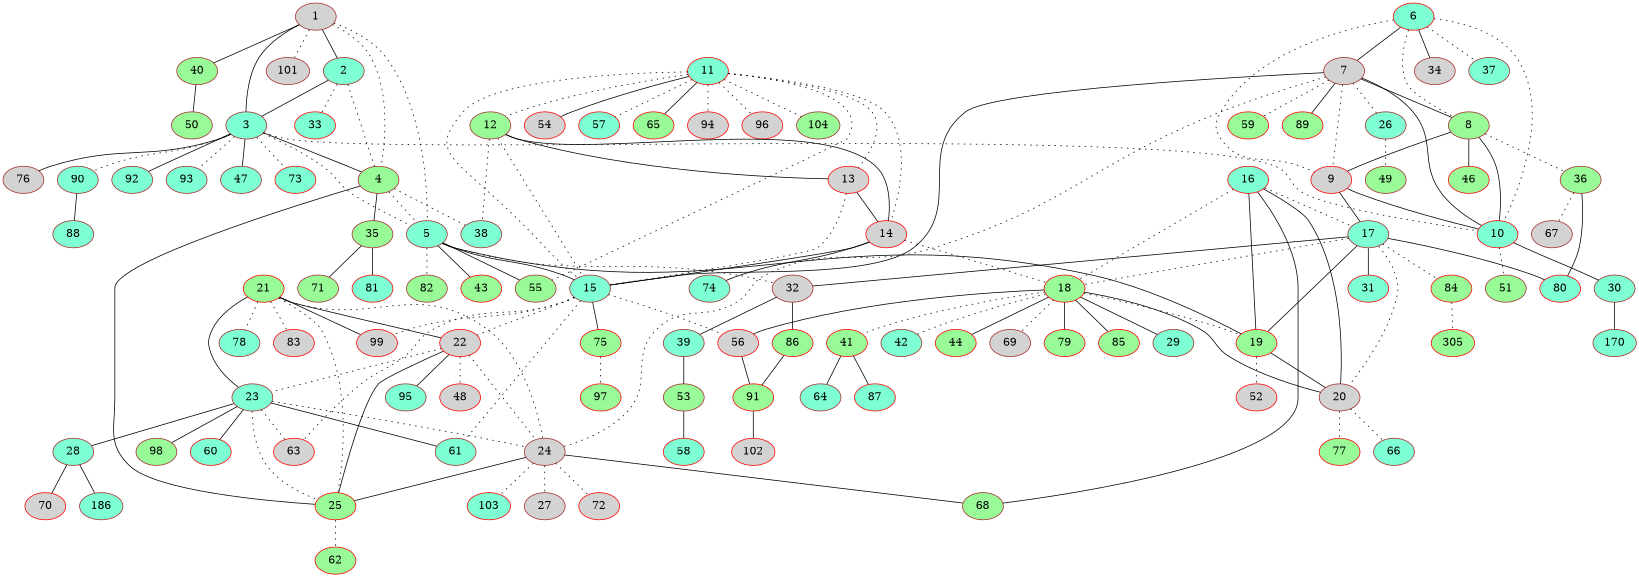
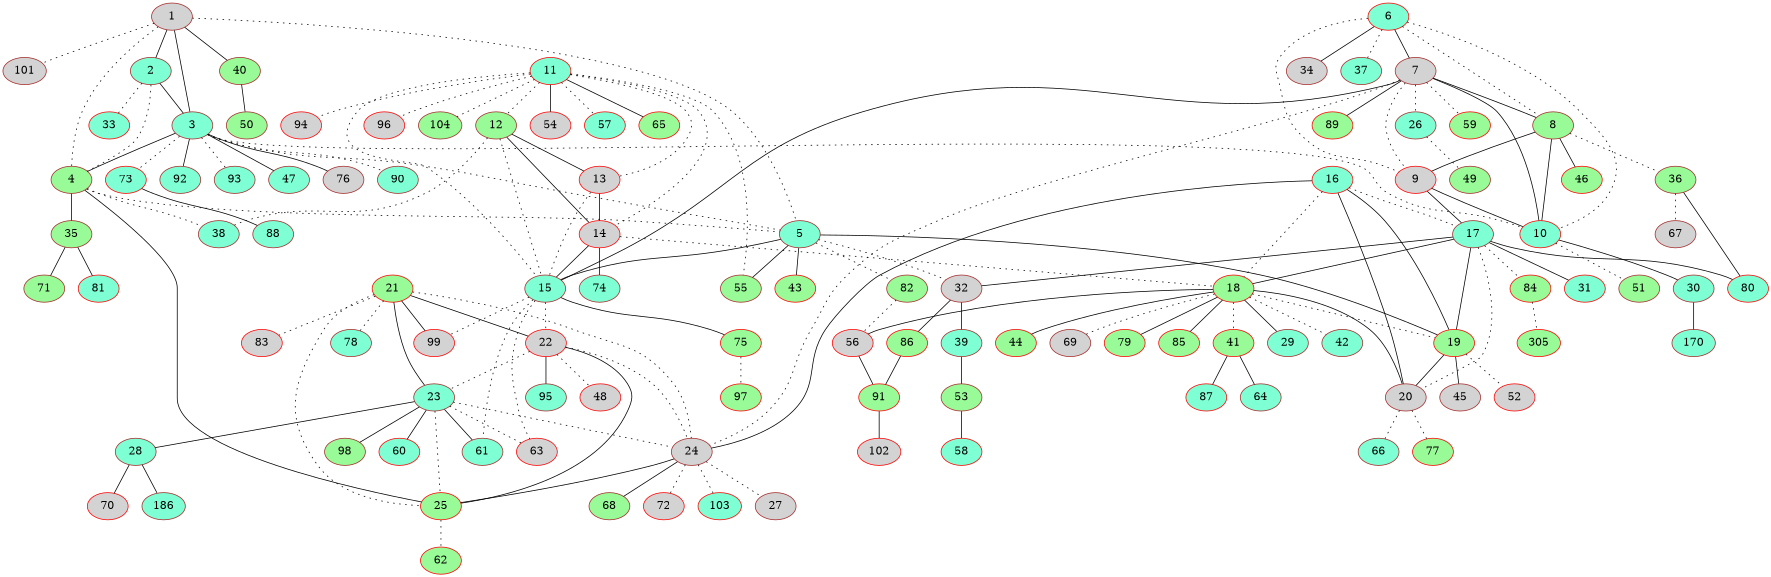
edge "90" -- "88": now "73" -- "88"
edge "17" -- "18": style dotted -> solid
edge "15" -- "56": now "82" -- "56"
node "45": added
edge "16" -- "68": now "16" -- "24"
